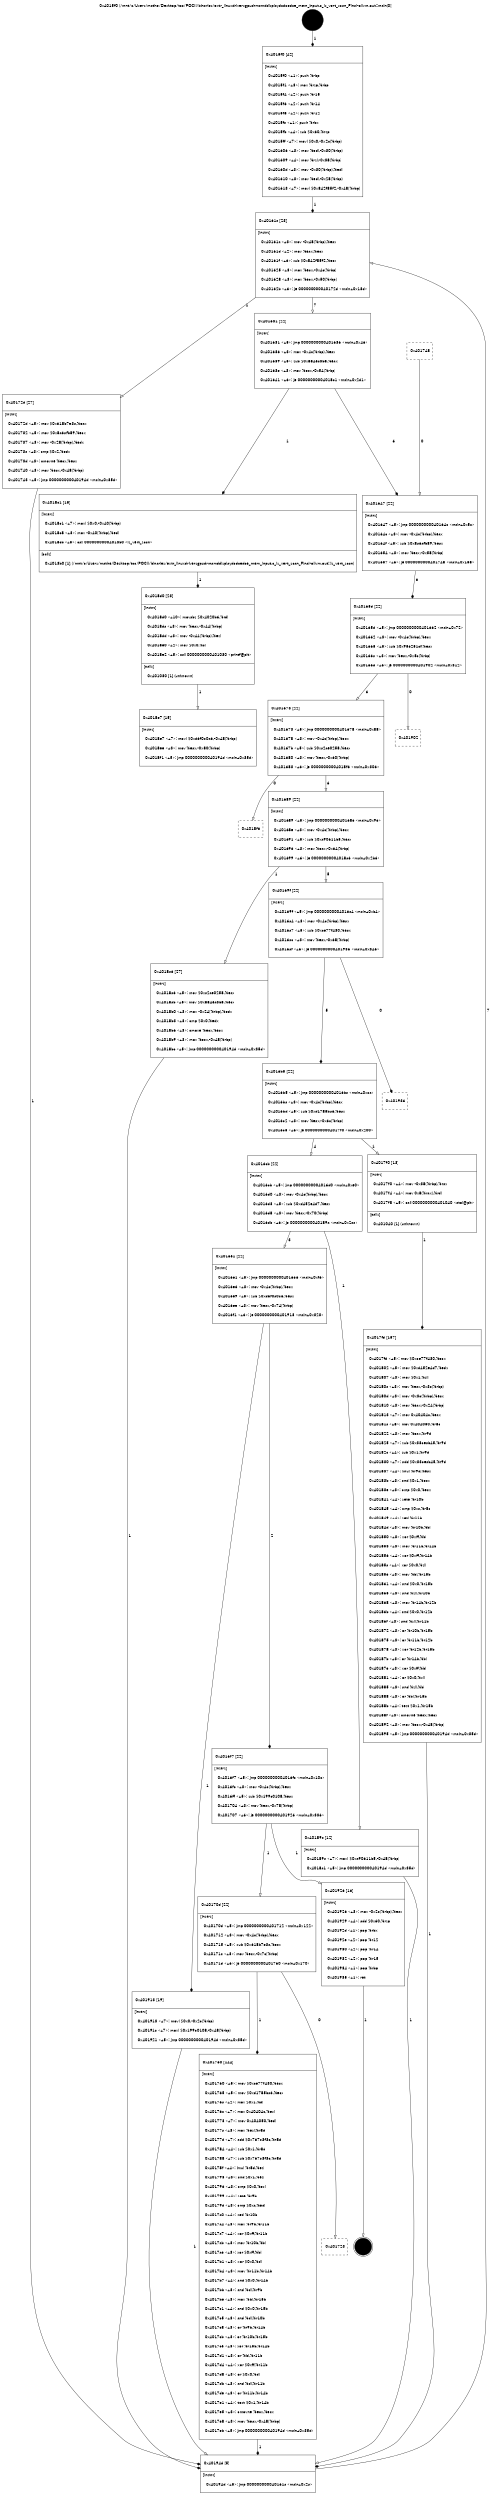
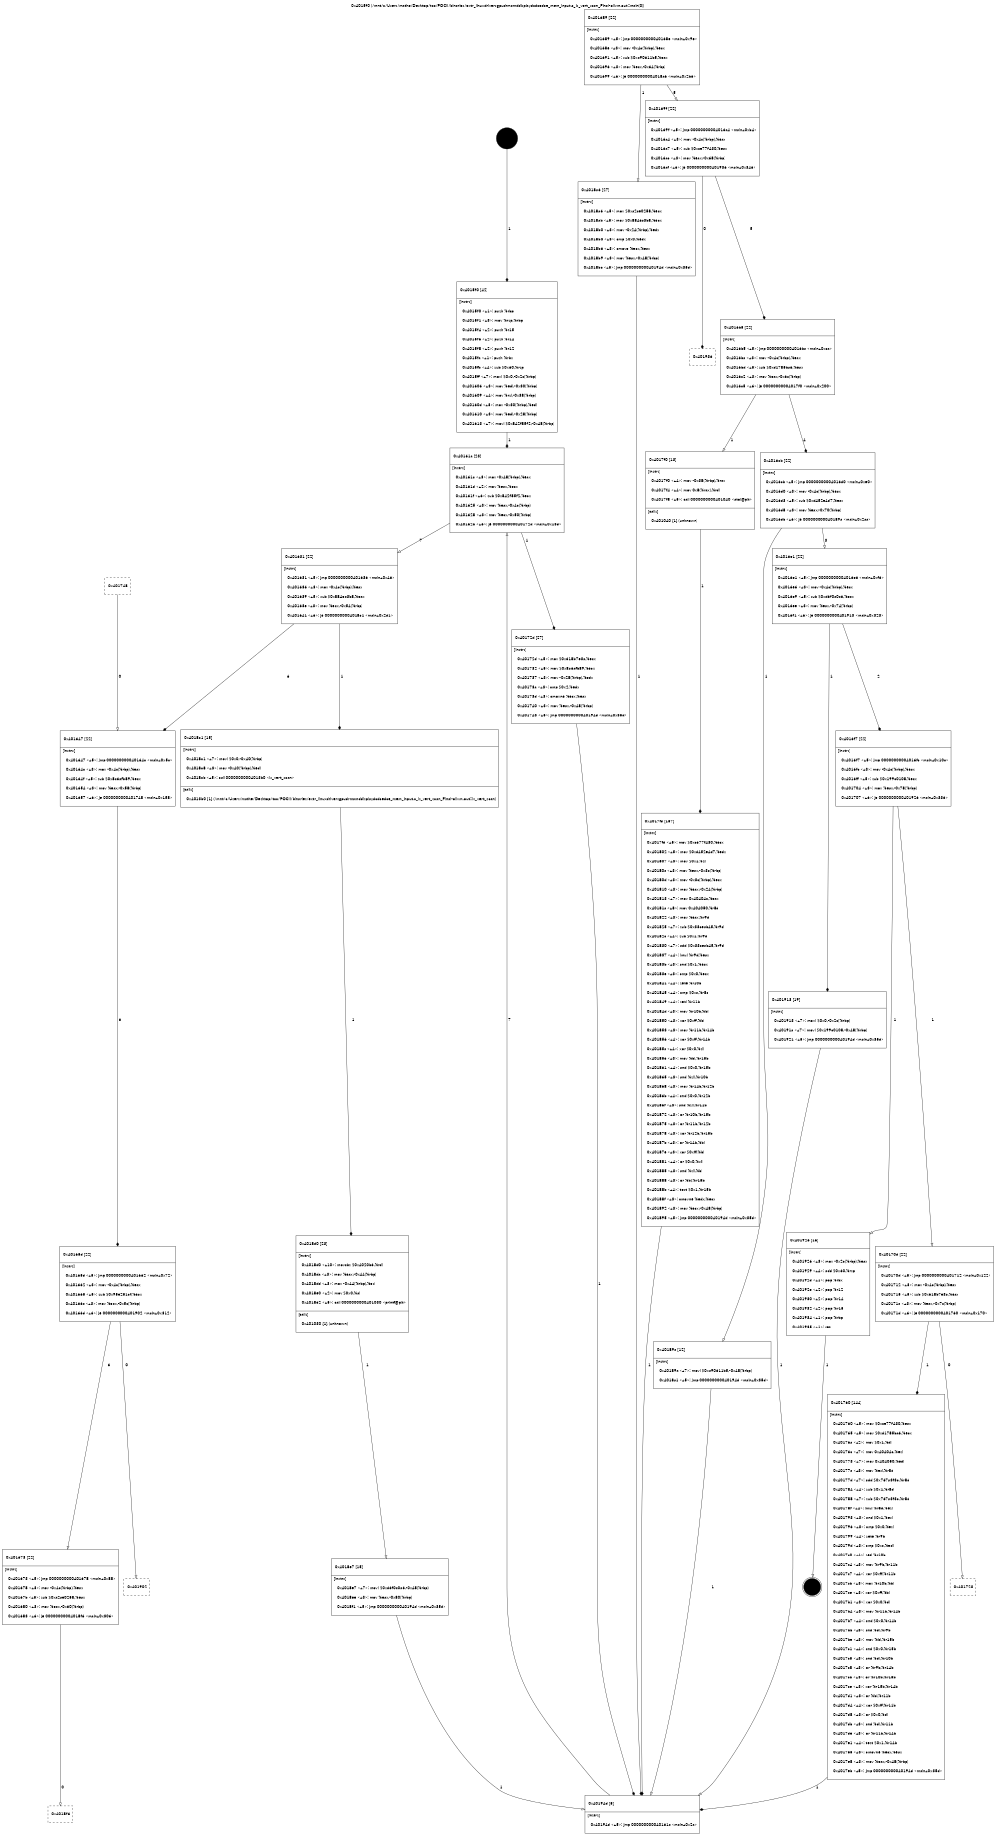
edge "0x40161a [23]" -> "0x40172d [27]": arrowhead onormal -> diamond
edge "0x401673 [22]" -> "0x401689 [22]": removed, label "6"
edge "0x4016b5 [22]" -> "0x4016cb [22]": arrowhead onormal -> diamond
edge "0x4018e7 [15]" -> "0x40194d [5]": added, label "1"
